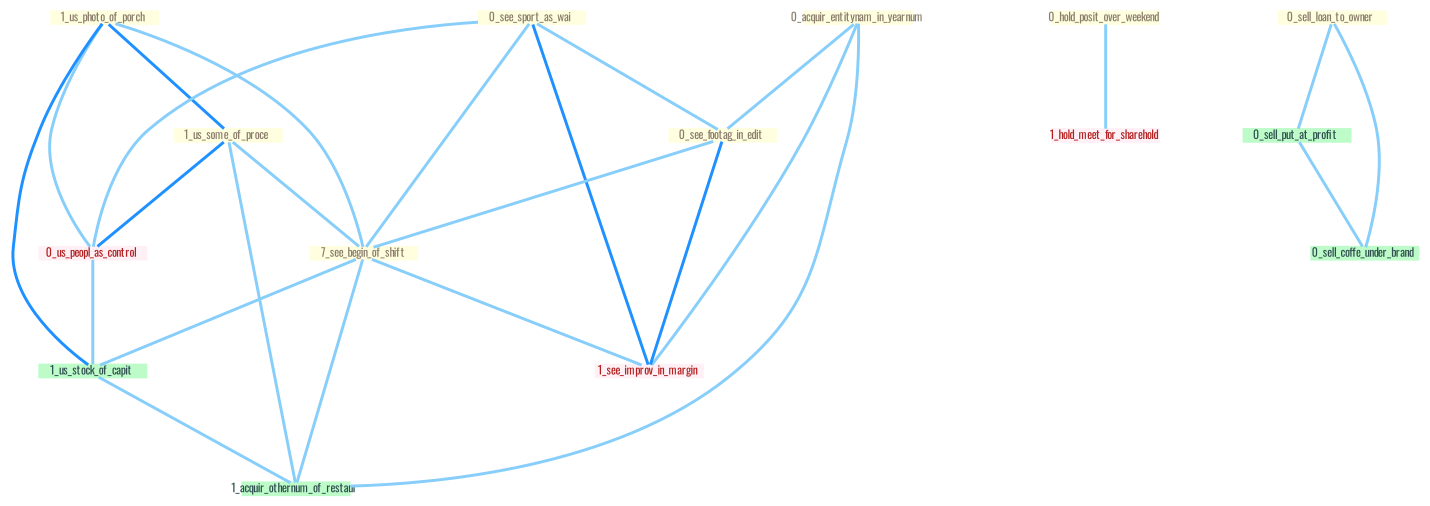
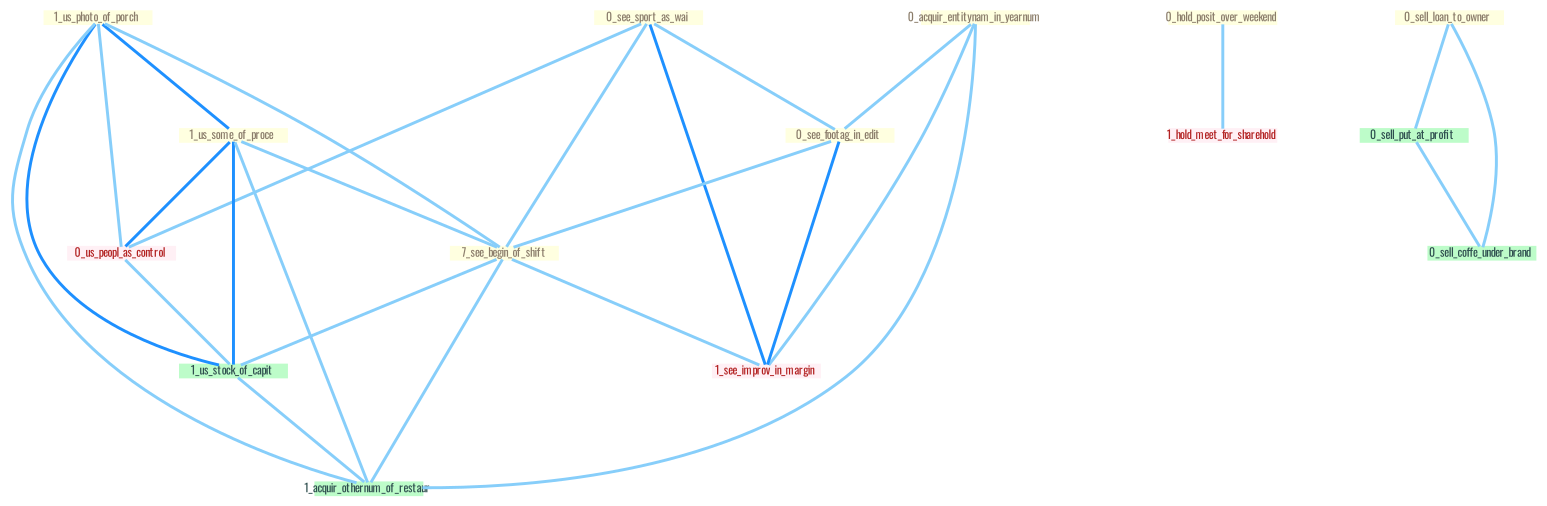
edge "1_us_some_of_proce" -- "1_us_stock_of_capit": added
edge "1_us_photo_of_porch" -- "1_acquir_othernum_of_restaur": added
